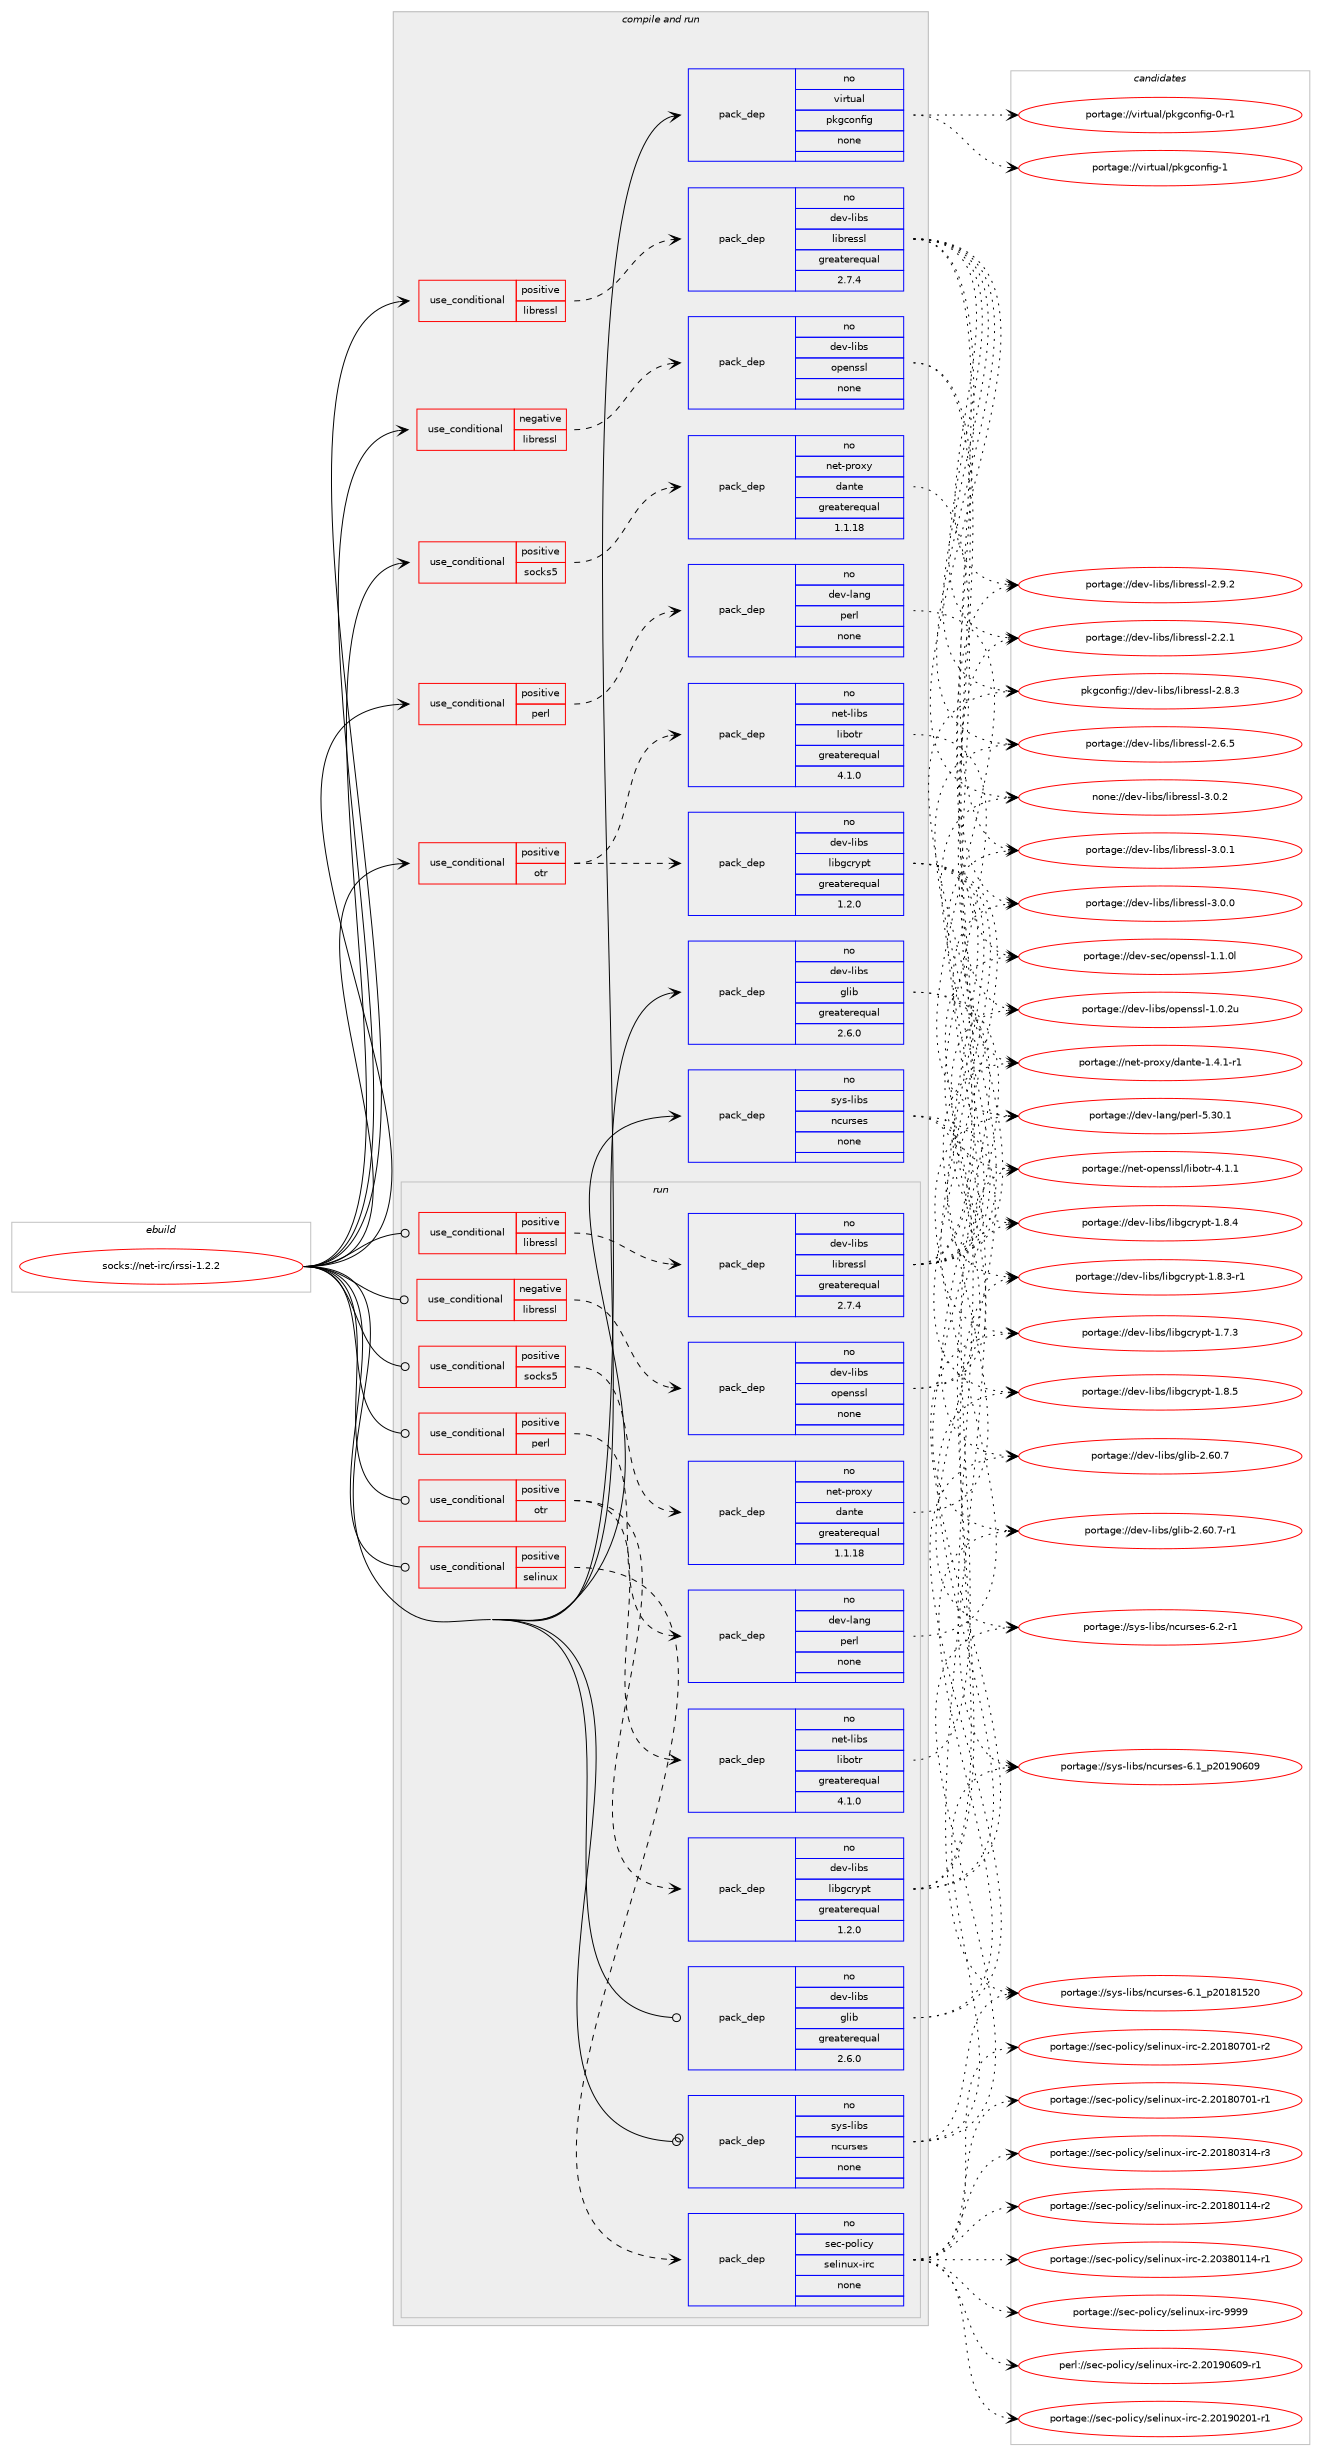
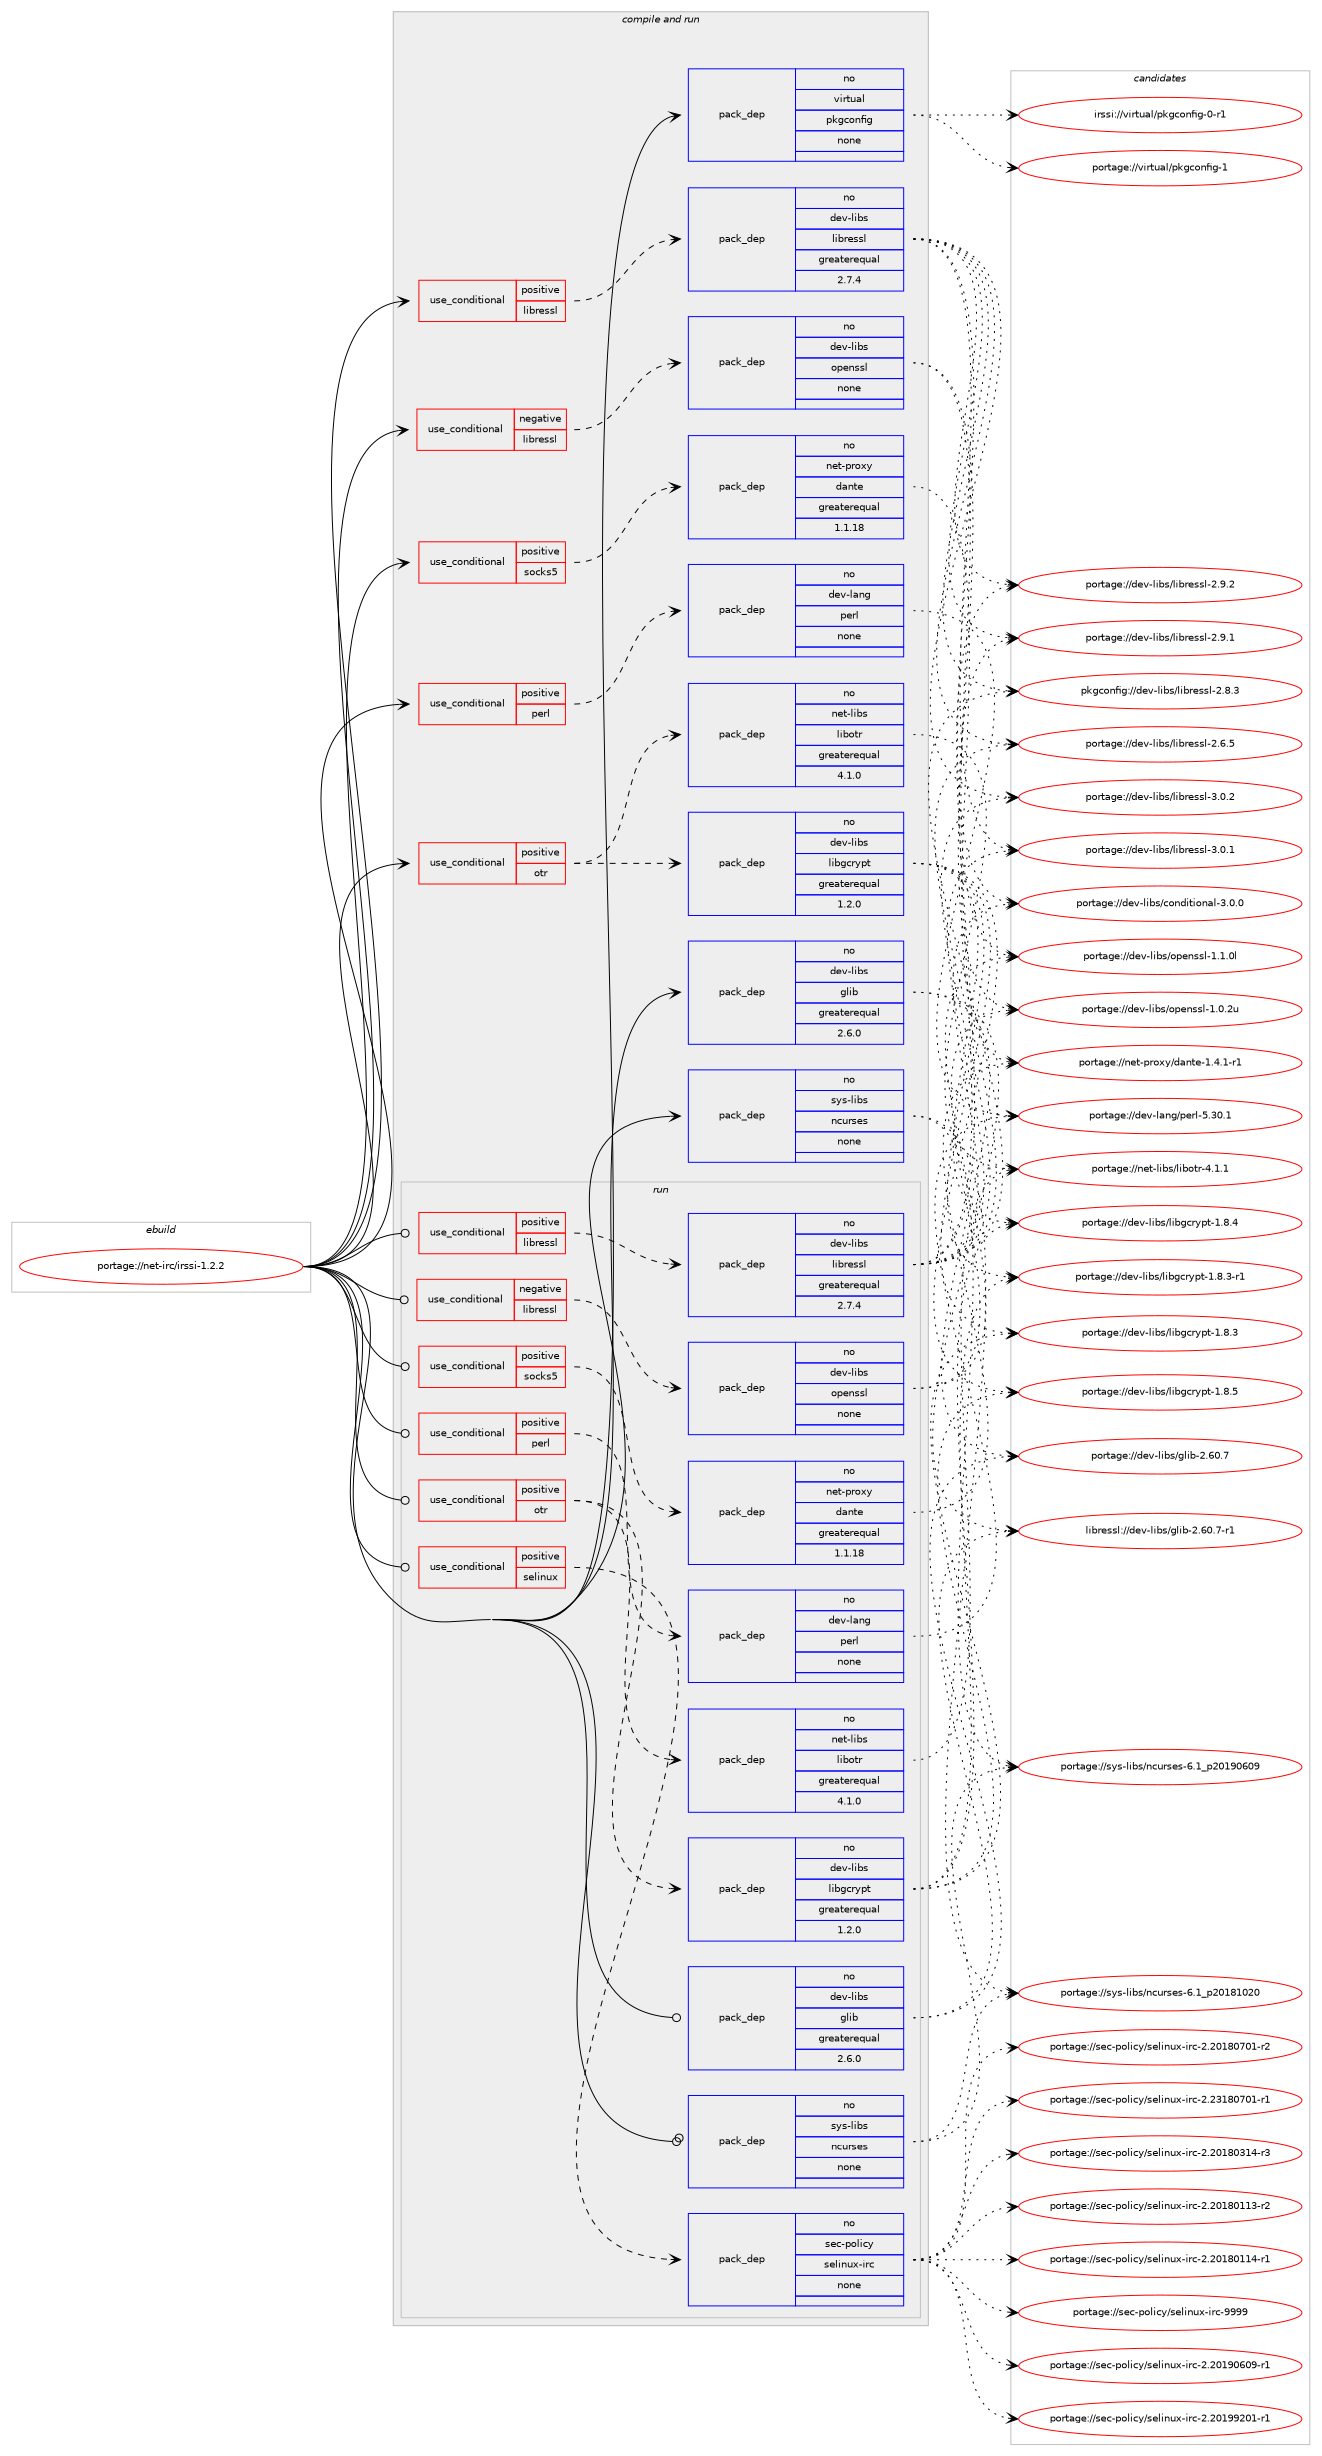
node "portage://virtual/pkgconfig-0-r1": label "portage://virtual/pkgconfig-0-r1" -> "irssi://virtual/pkgconfig-0-r1"
node "portage://dev-libs/libressl-2.2.1": label "portage://dev-libs/libressl-2.2.1" -> "portage://dev-libs/libressl-2.9.1"
node "none://dev-libs/libressl-3.0.2": label "none://dev-libs/libressl-3.0.2" -> "portage://dev-libs/libressl-3.0.2"
node "portage://dev-libs/libressl-3.0.0": label "portage://dev-libs/libressl-3.0.0" -> "portage://dev-libs/conditional-3.0.0"
node "portage://dev-sec/openssl-1.1.0l": label "portage://dev-sec/openssl-1.1.0l" -> "portage://dev-libs/openssl-1.1.0l"
node "portage://net-openssl/libotr-4.1.1": label "portage://net-openssl/libotr-4.1.1" -> "portage://net-libs/libotr-4.1.1"
node "socks://net-irc/irssi-1.2.2": label "socks://net-irc/irssi-1.2.2" -> "portage://net-irc/irssi-1.2.2"
node "portage://dev-libs/libgcrypt-1.7.3": label "portage://dev-libs/libgcrypt-1.7.3" -> "portage://dev-libs/libgcrypt-1.8.3"
node "portage://dev-libs/glib-2.60.7-r1": label "portage://dev-libs/glib-2.60.7-r1" -> "libressl://dev-libs/glib-2.60.7-r1"
node "portage://sys-libs/ncurses-6.2-r1": removed
node "portage://sys-libs/ncurses-6.1_p20181520": label "portage://sys-libs/ncurses-6.1_p20181520" -> "portage://sys-libs/ncurses-6.1_p20181020"
node "portage://sec-policy/selinux-irc-2.20180701-r1": label "portage://sec-policy/selinux-irc-2.20180701-r1" -> "portage://sec-policy/selinux-irc-2.23180701-r1"
node "portage://sec-policy/selinux-irc-2.20180114-r2": label "portage://sec-policy/selinux-irc-2.20180114-r2" -> "portage://sec-policy/selinux-irc-2.20180113-r2"
node "portage://sec-policy/selinux-irc-2.20380114-r1": label "portage://sec-policy/selinux-irc-2.20380114-r1" -> "portage://sec-policy/selinux-irc-2.20180114-r1"
node "perl://sec-policy/selinux-irc-2.20190609-r1": label "perl://sec-policy/selinux-irc-2.20190609-r1" -> "portage://sec-policy/selinux-irc-2.20190609-r1"
node "portage://sec-policy/selinux-irc-2.20190201-r1": label "portage://sec-policy/selinux-irc-2.20190201-r1" -> "portage://sec-policy/selinux-irc-2.20199201-r1"
